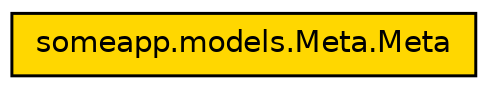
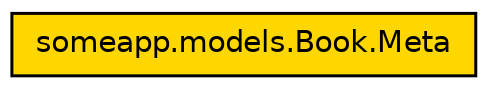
node "someapp.models.Meta.Meta": label "someapp.models.Meta.Meta" -> "someapp.models.Book.Meta"
